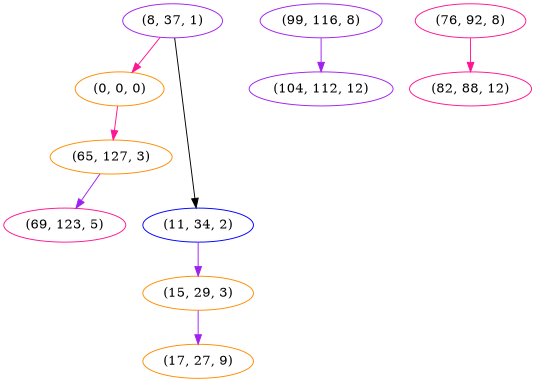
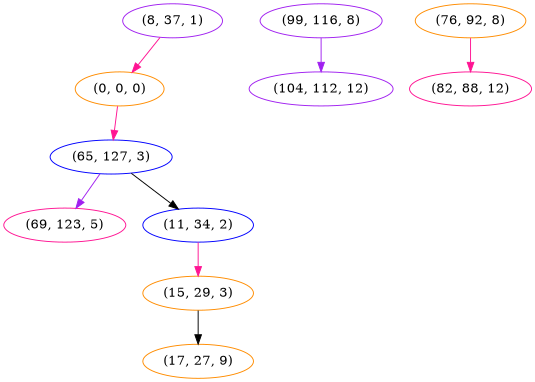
node "(76, 92, 8)": color deeppink -> darkorange
edge "(8, 37, 1)" -> "(11, 34, 2)": now "(65, 127, 3)" -> "(11, 34, 2)"
node "(65, 127, 3)": color darkorange -> blue
edge "(11, 34, 2)" -> "(15, 29, 3)": color purple -> deeppink
edge "(15, 29, 3)" -> "(17, 27, 9)": color purple -> black
